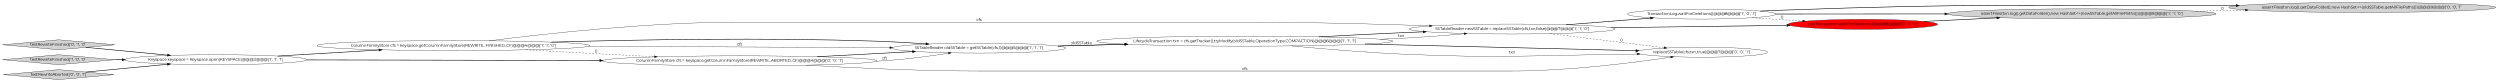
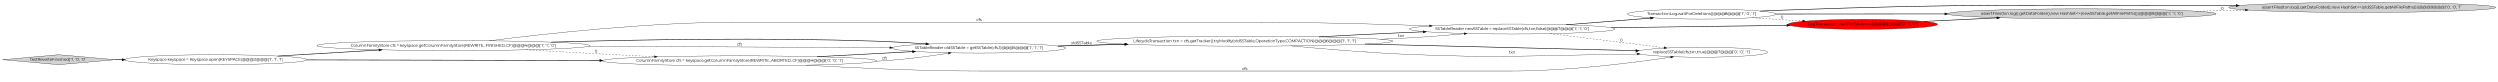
node "testRewriteFinished['0', '1', '0']": removed
node "testRewriteAborted['0', '0', '1']": removed
